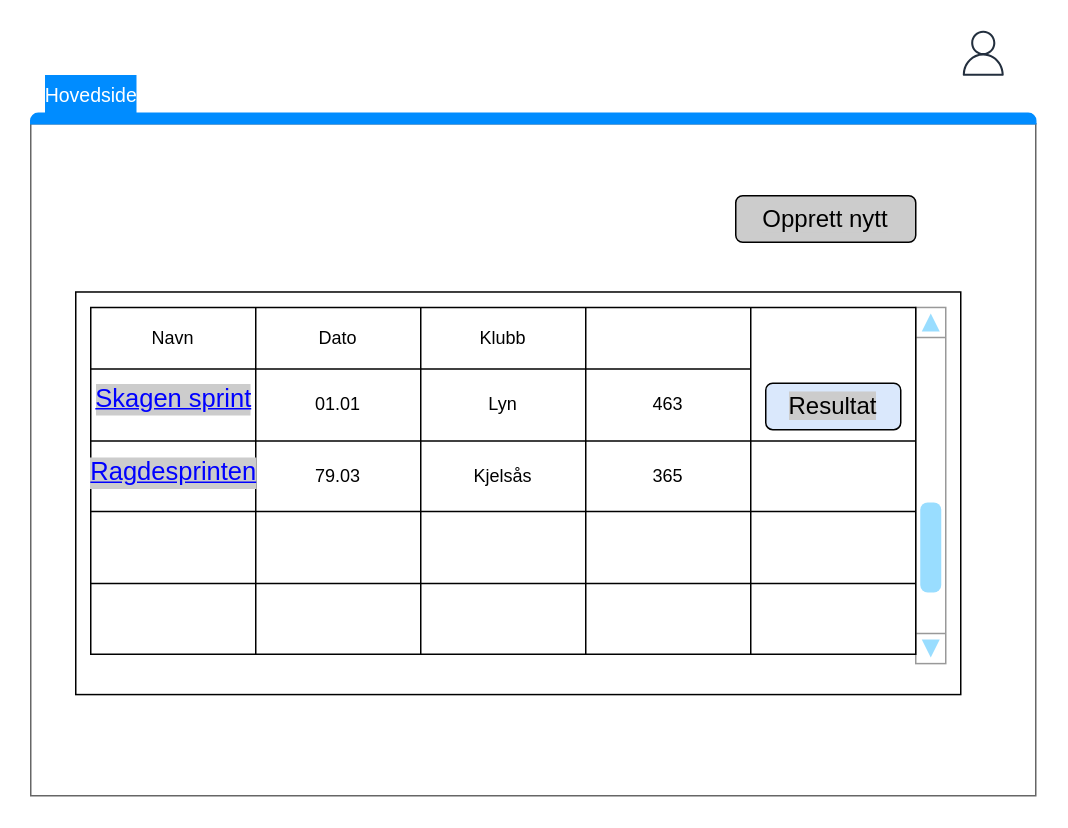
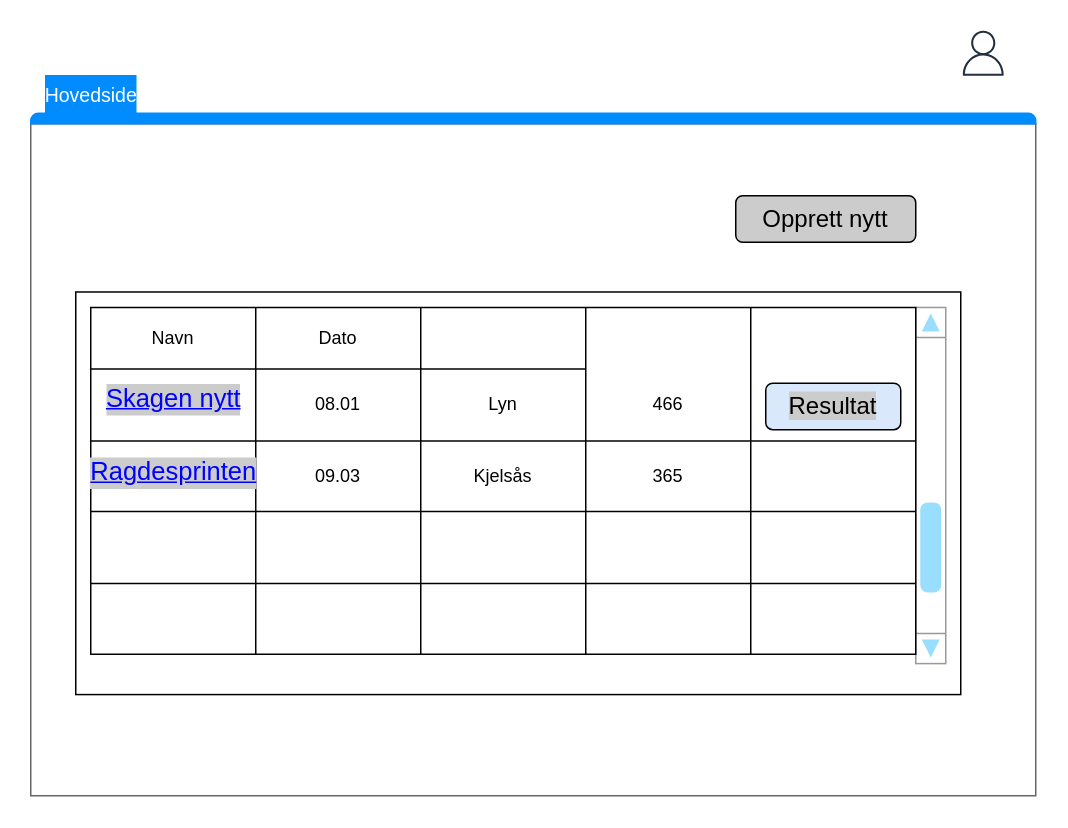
node "Klubb": removed
node "Skagen sprint": label "Skagen sprint" -> "Skagen nytt"
node "01.01": label "01.01" -> "08.01"
node "463": label "463" -> "466"
node "79.03": label "79.03" -> "09.03"
